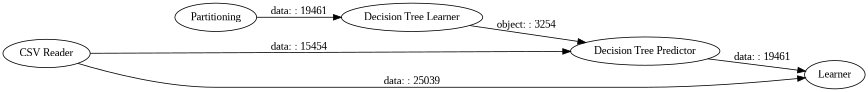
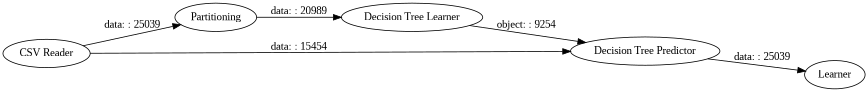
edge "Partitioning" -> "Decision Tree Learner": label "data: : 19461" -> "data: : 20989"
edge "Decision Tree Learner" -> "Decision Tree Predictor": label "object: : 3254" -> "object: : 9254"
edge "Decision Tree Predictor" -> "Learner": label "data: : 19461" -> "data: : 25039"
edge "CSV Reader" -> "Learner": now "CSV Reader" -> "Partitioning"
